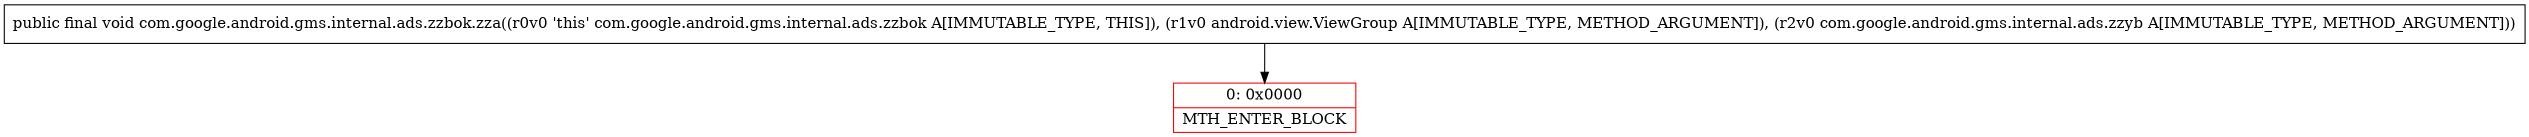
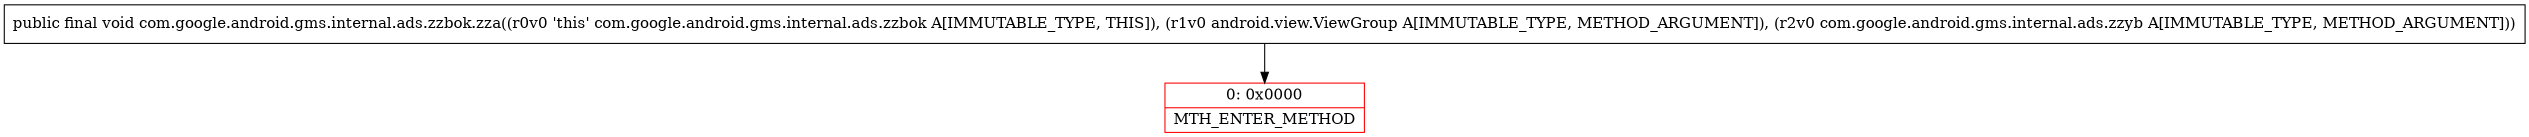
node "0: 0x0000": text "MTH_ENTER_BLOCK" -> "MTH_ENTER_METHOD"
